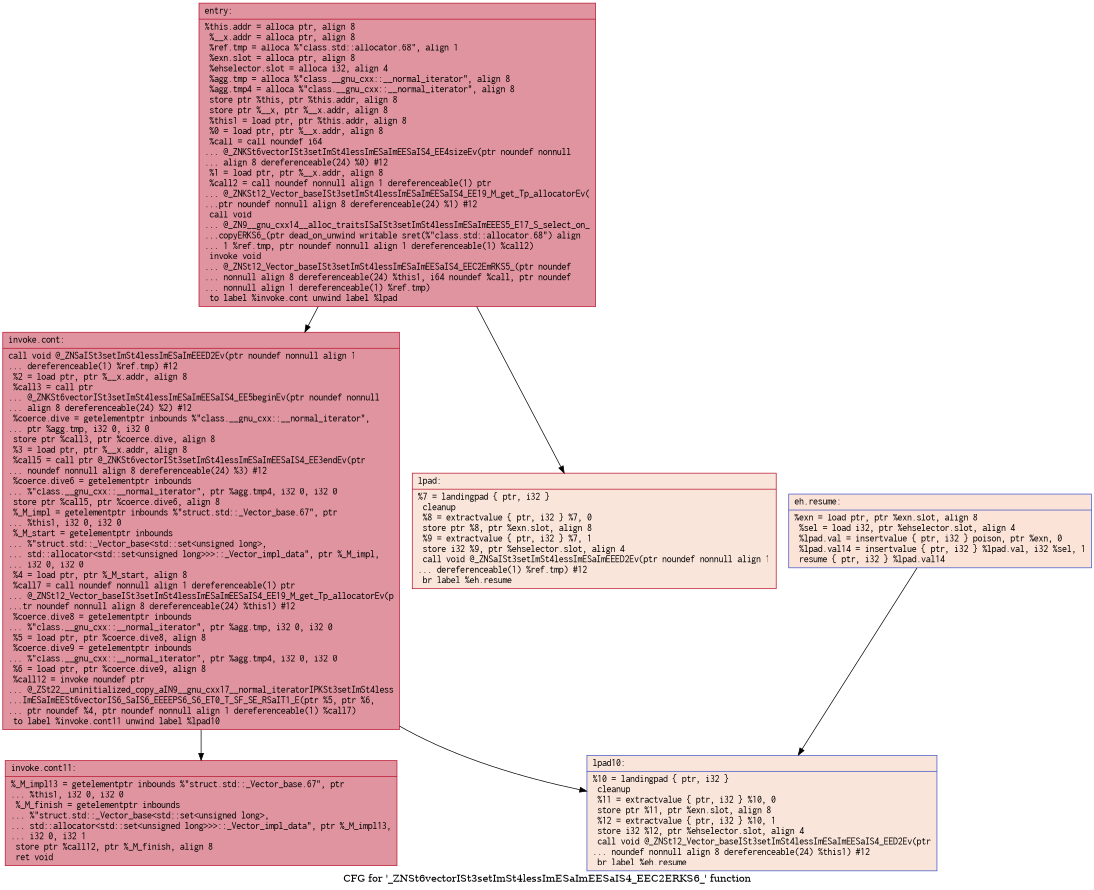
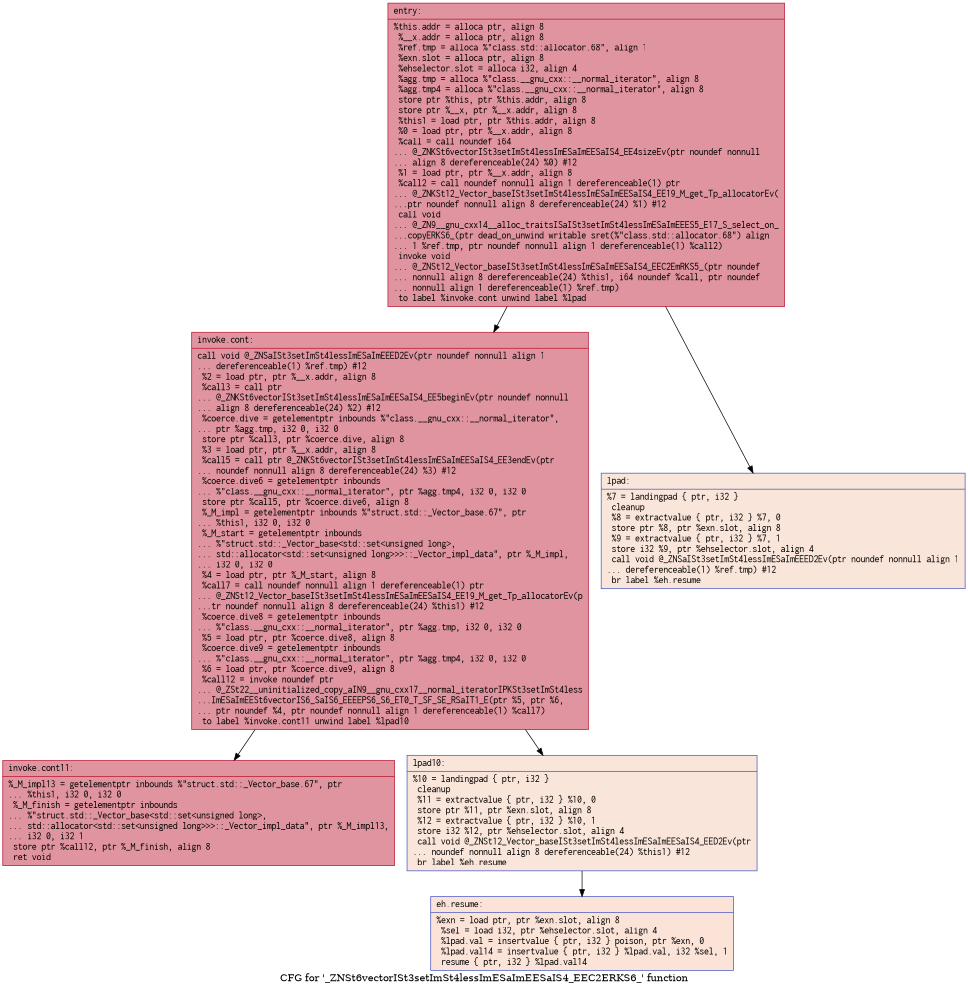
node "lpad:": color #b70d28ff -> #3d50c3ff
edge "eh.resume:" -> "lpad10:": reversed
